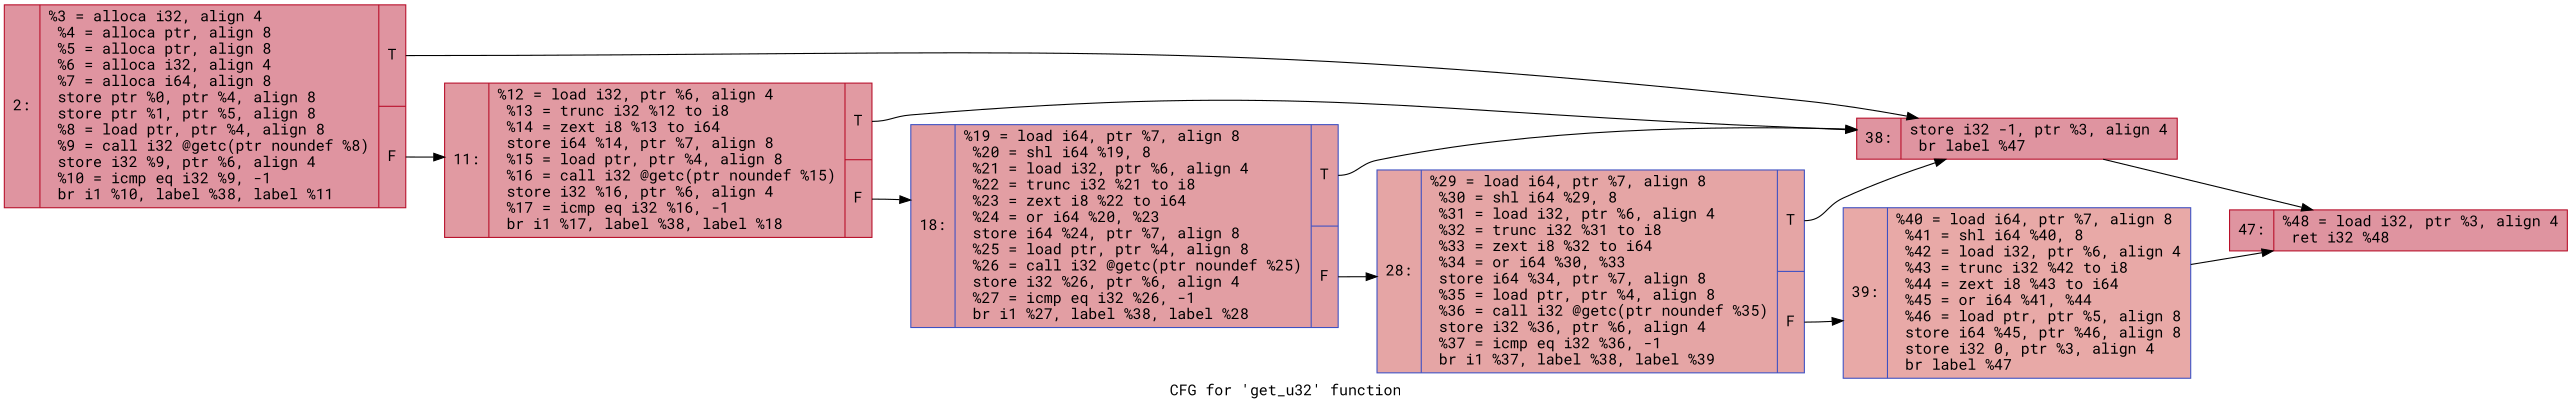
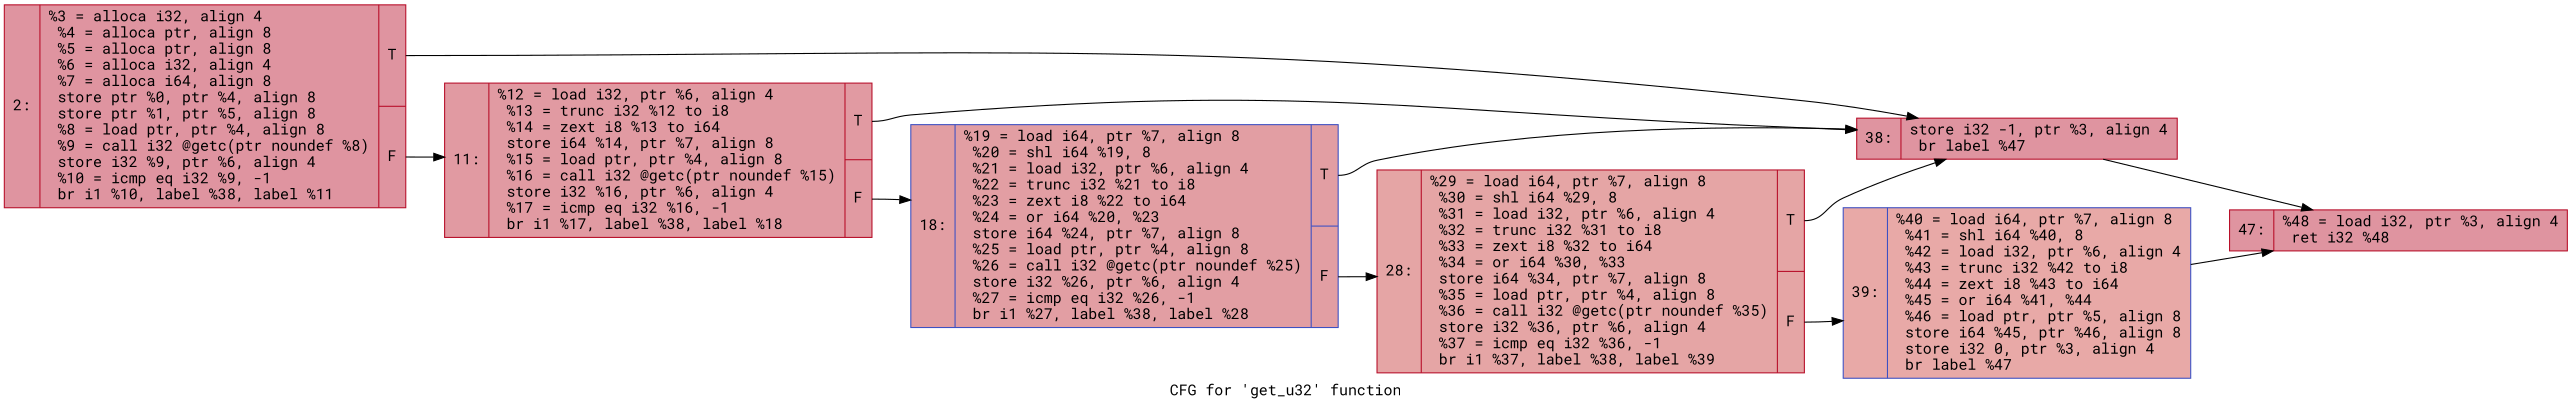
node "28:": color #3d50c3ff -> #b70d28ff
